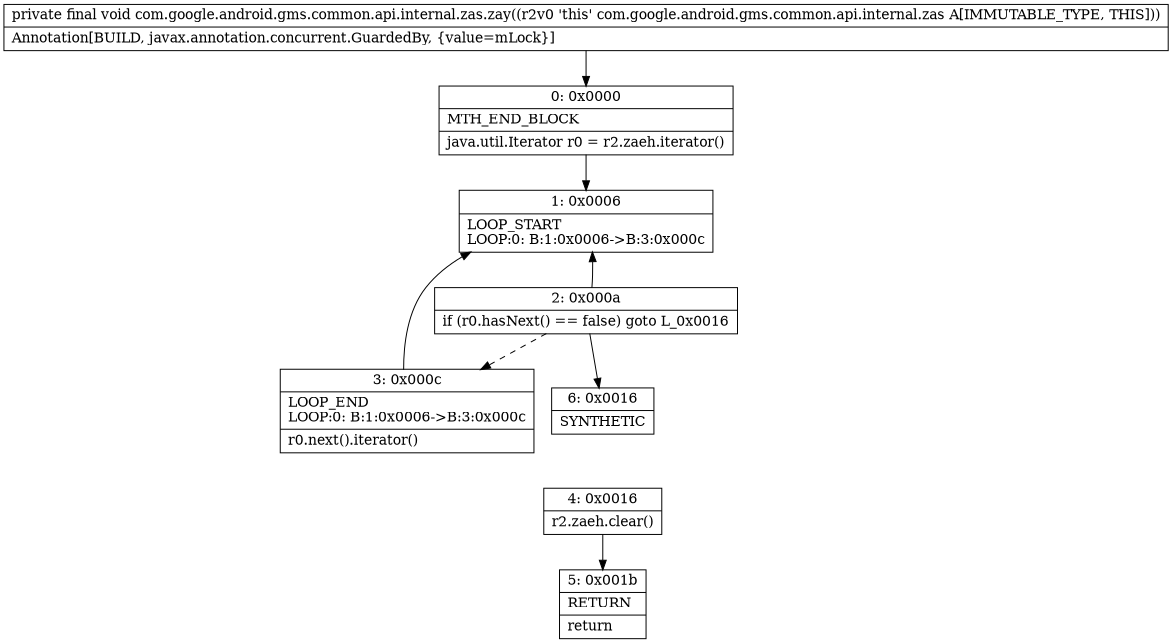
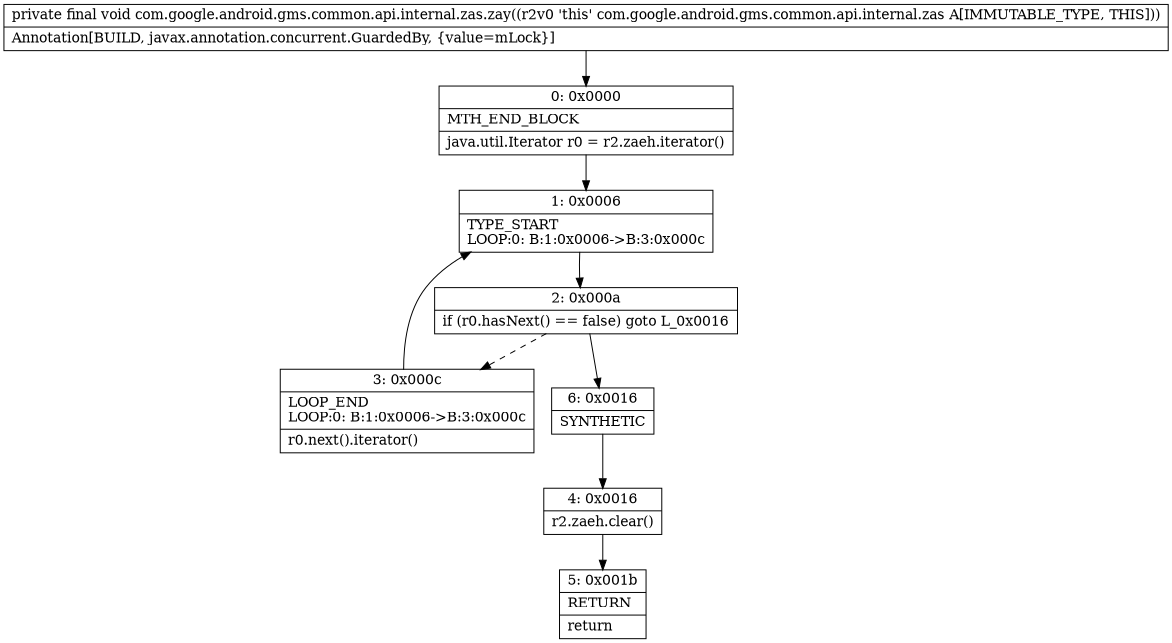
node "1: 0x0006": text "LOOP_START" -> "TYPE_START"
edge "2: 0x000a" -> "1: 0x0006": reversed
edge "6: 0x0016" -> "4: 0x0016": added
